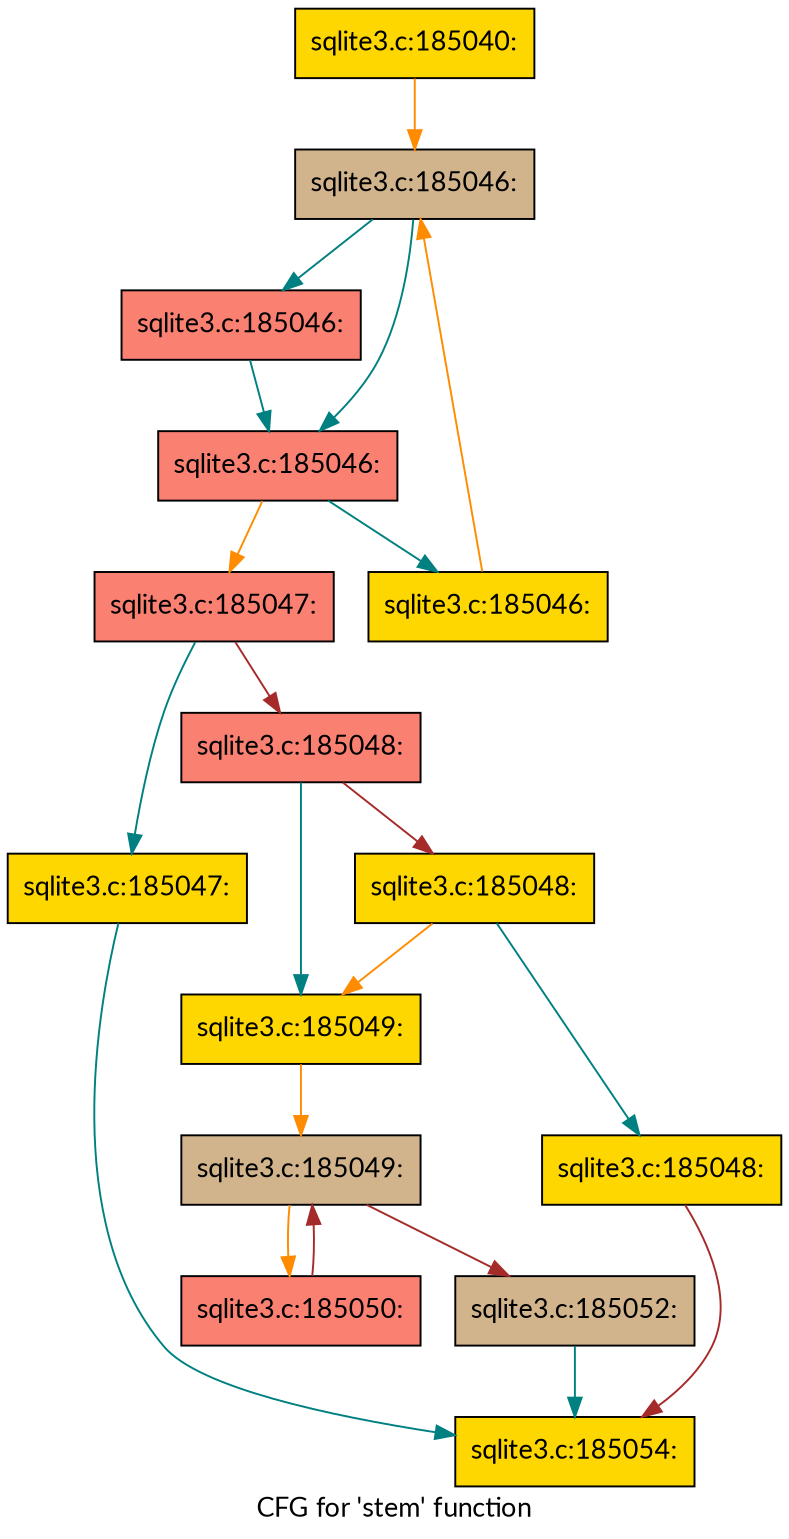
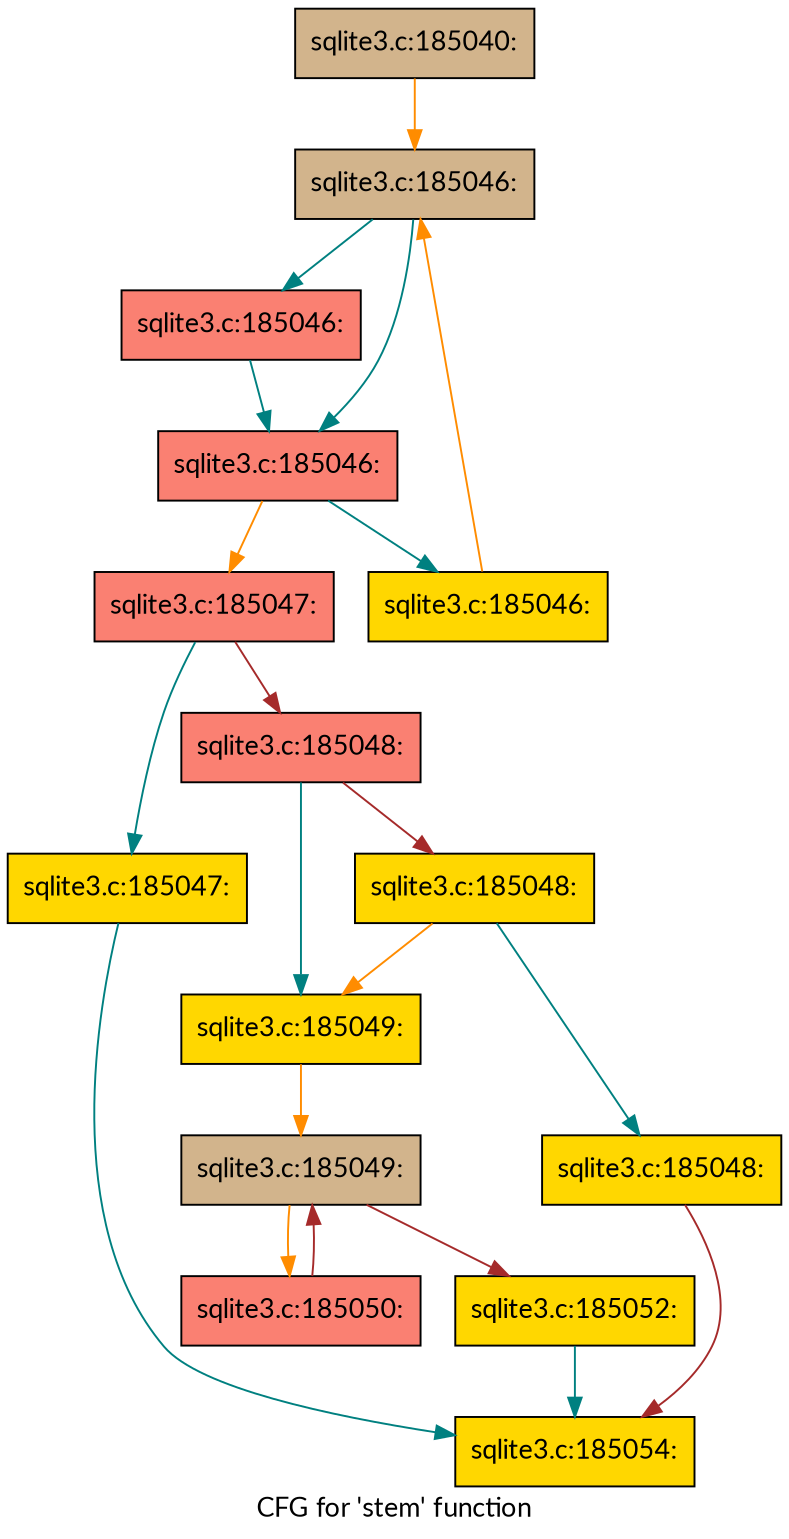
node "sqlite3.c:185040:": fillcolor gold -> tan
node "sqlite3.c:185052:": fillcolor tan -> gold
